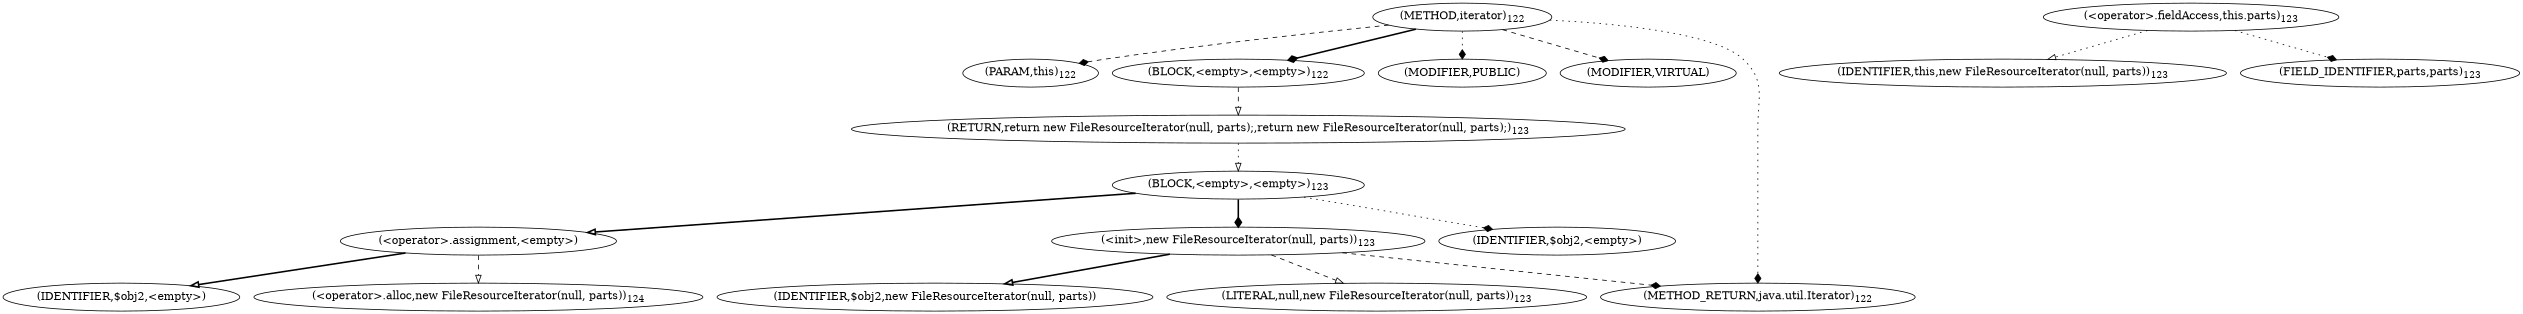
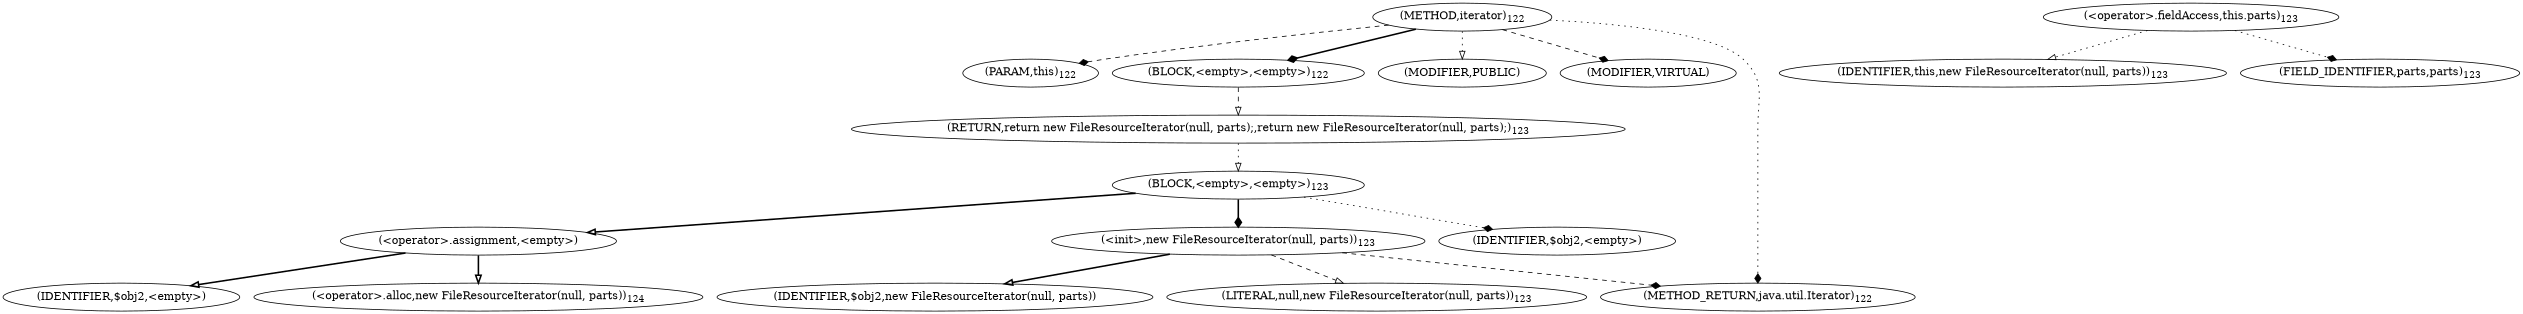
edge "(METHOD,iterator)" -> "(MODIFIER,PUBLIC)": arrowhead diamond -> onormal
edge "(<operator>.assignment,<empty>)" -> "(<operator>.alloc,new FileResourceIterator(null, parts))": style dashed -> bold
